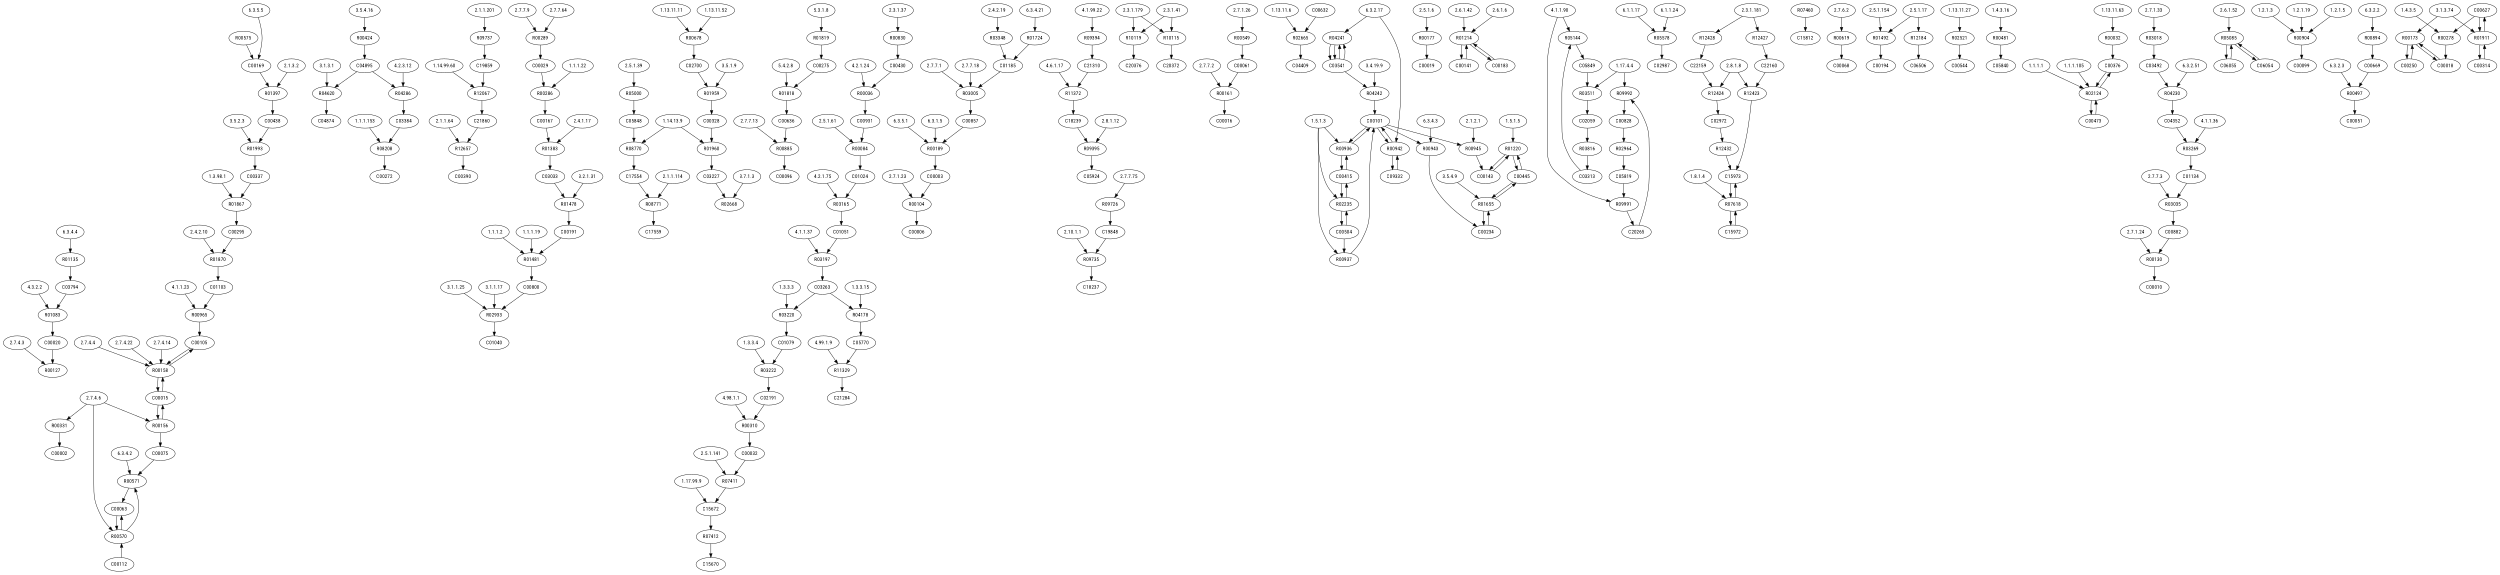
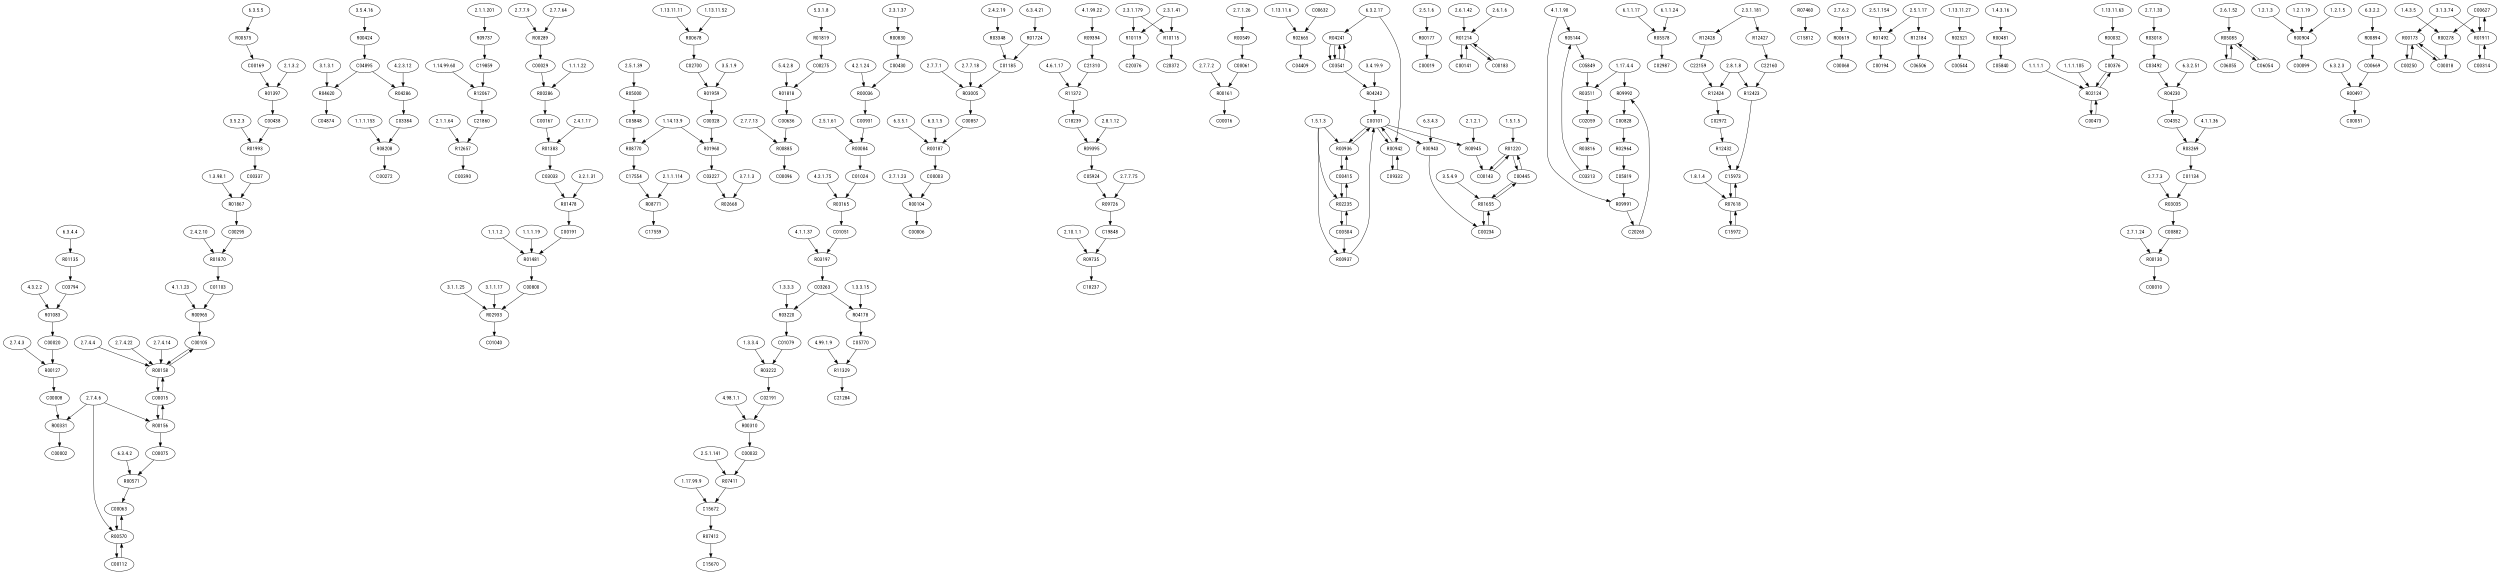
edge "6.3.5.5" -> "C00169": now "6.3.5.5" -> "R00575"
node "R00189": label "R00189" -> "R00187"
edge "C05924" -> "R09726": added
node "C00008": added
edge "R00570" -> "R00571": now "R00570" -> "C00112"
